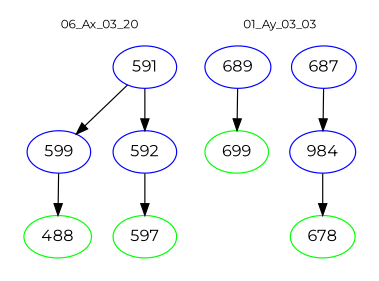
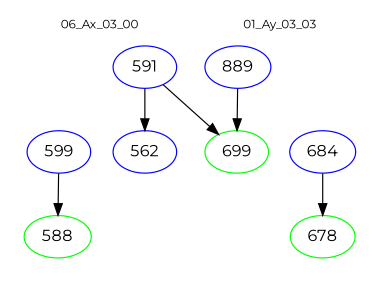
cluster "06_Ax_03_20": label "06_Ax_03_20" -> "06_Ax_03_00"
node "689": label "689" -> "889"
node "687": removed
edge "591" -> "599": now "591" -> "699"
node "592": label "592" -> "562"
node "984": label "984" -> "684"
node "488": label "488" -> "588"
node "597": removed
